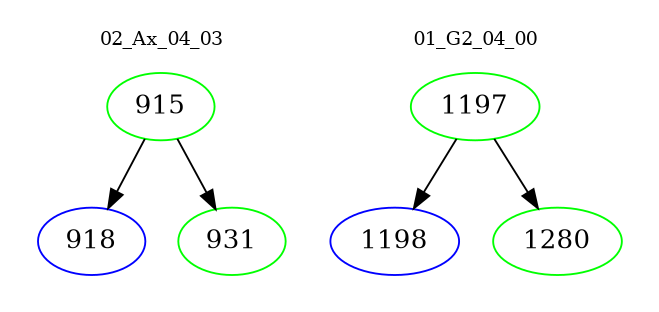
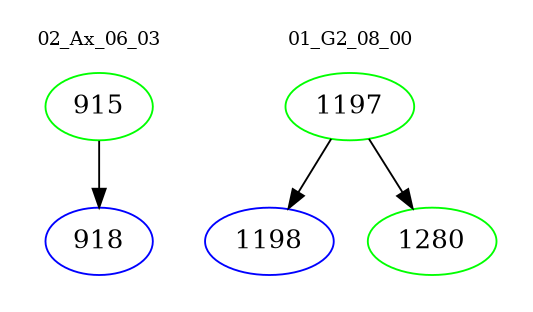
cluster "02_Ax_04_03": label "02_Ax_04_03" -> "02_Ax_06_03"
cluster "01_G2_04_00": label "01_G2_04_00" -> "01_G2_08_00"
node "931": removed
